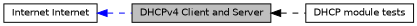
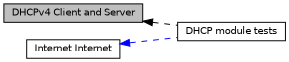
edge "DHCPv4 Client and Server" -> "Internet Internet": now "DHCP module tests" -> "Internet Internet"
